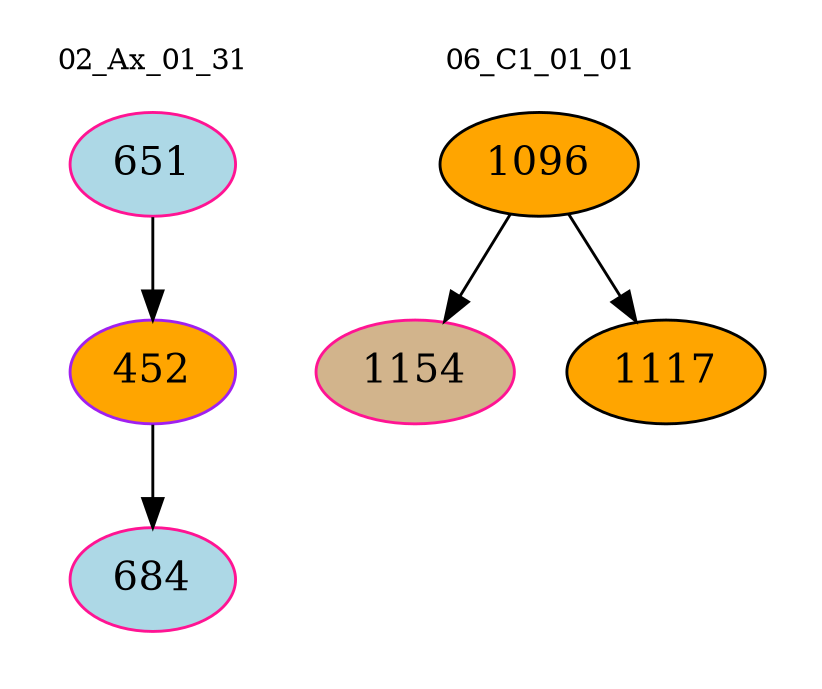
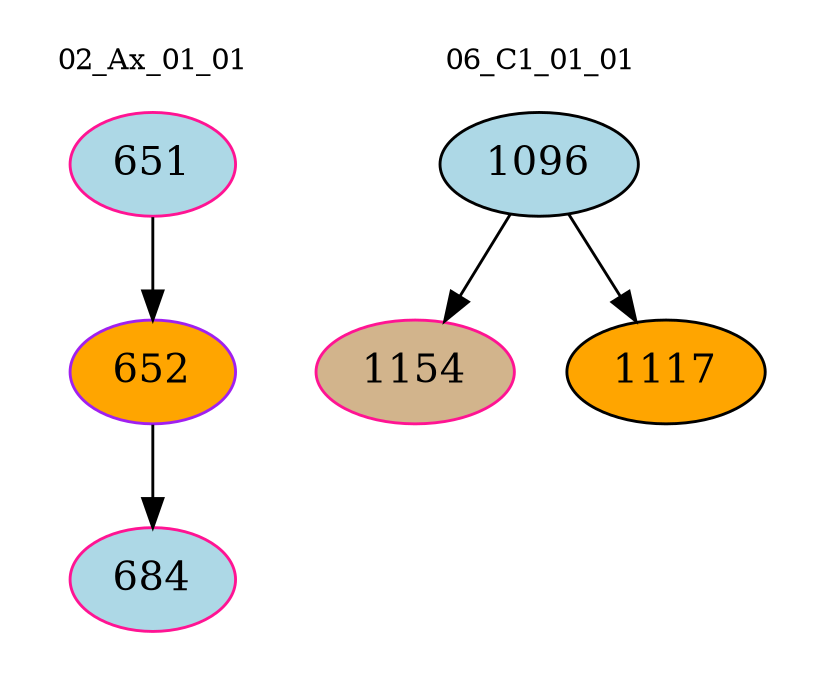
cluster "02_Ax_01_31": label "02_Ax_01_31" -> "02_Ax_01_01"
node "1096": fillcolor orange -> lightblue
node "452": label "452" -> "652"
